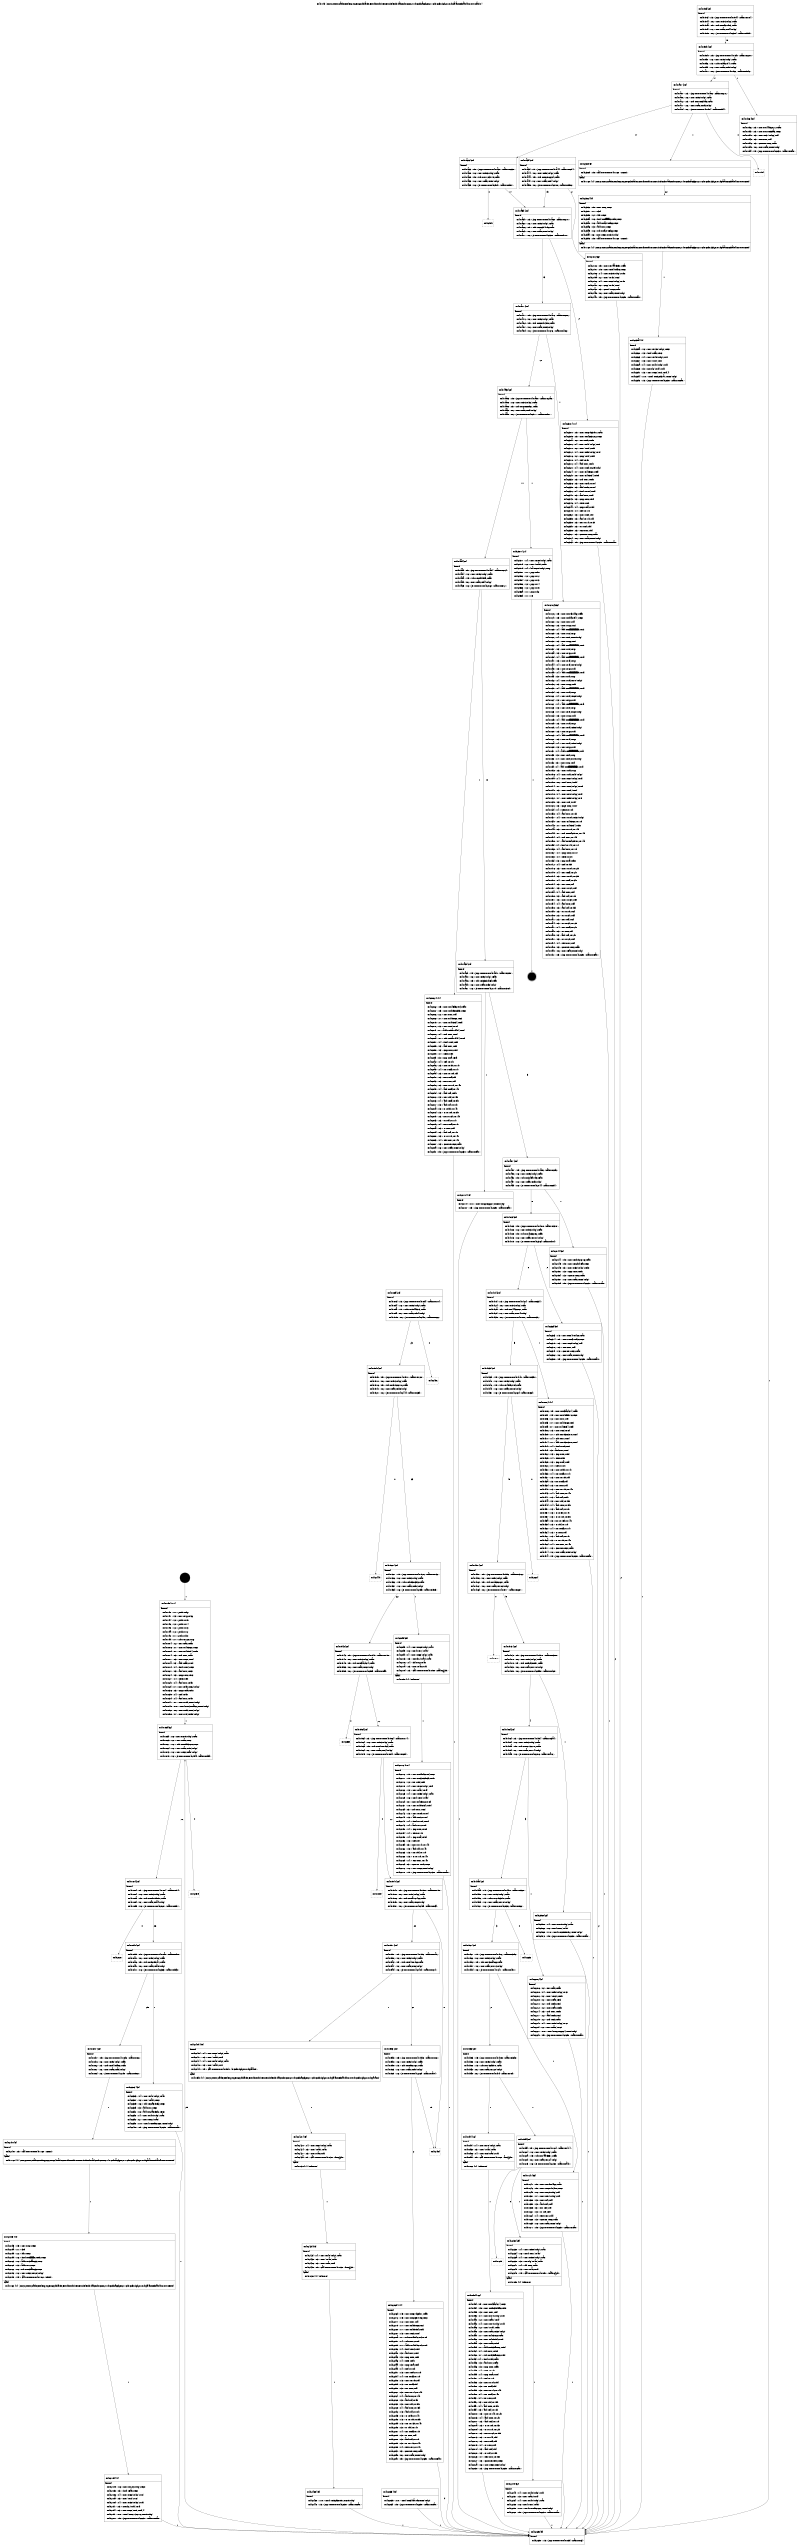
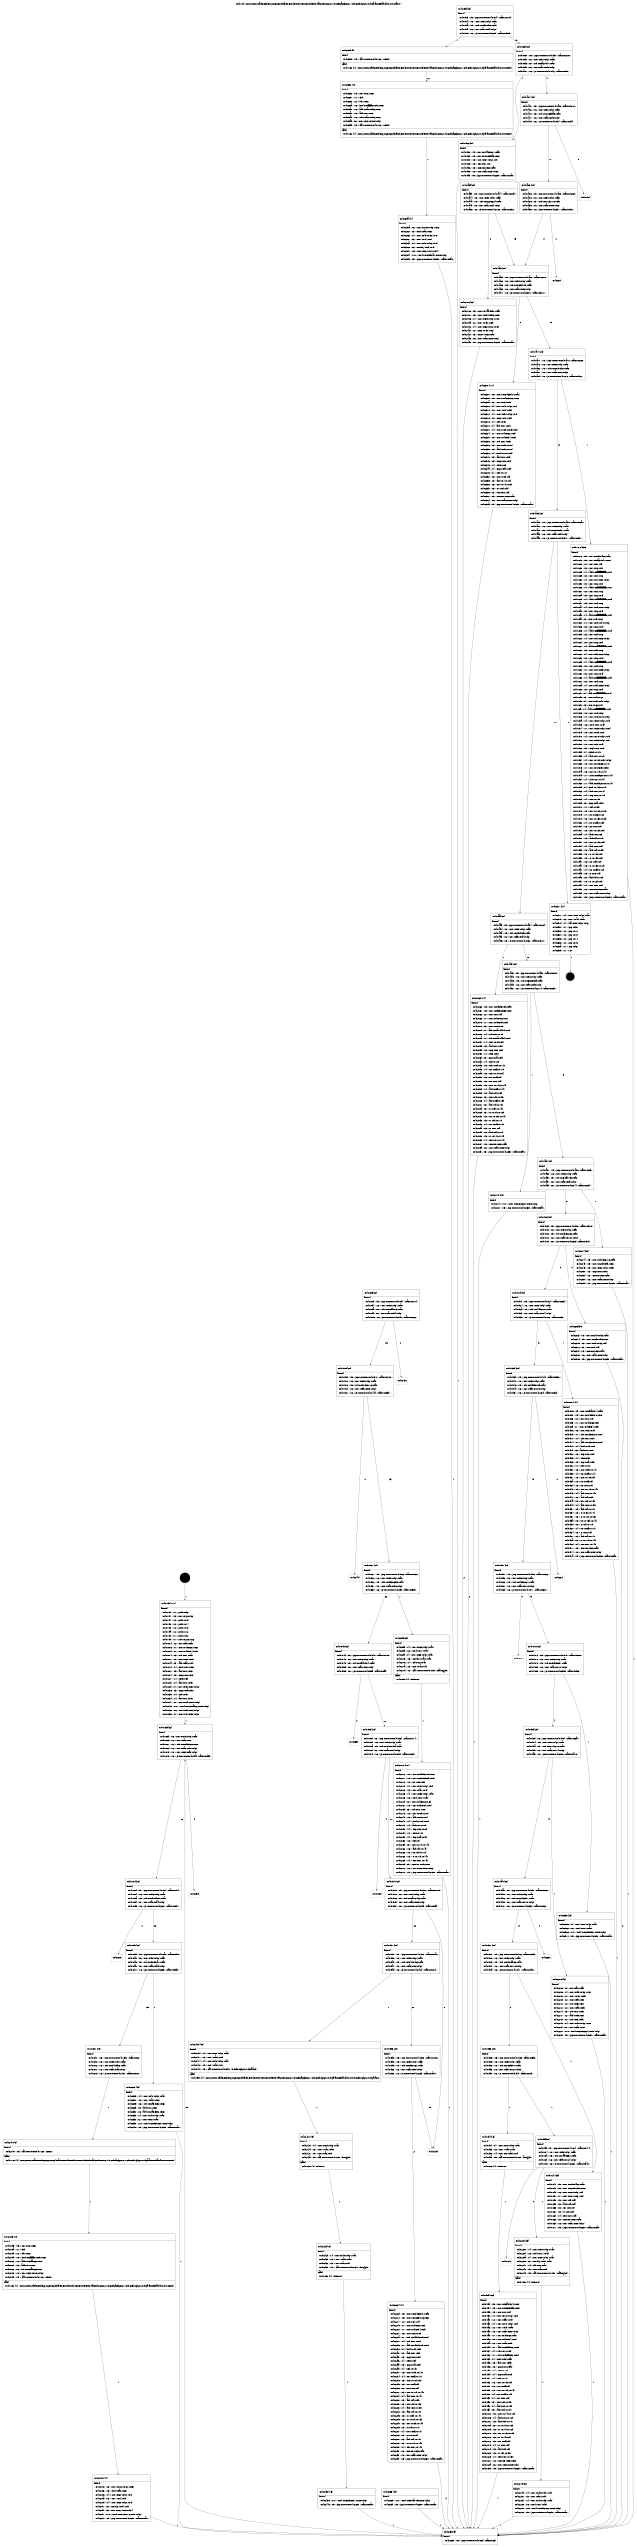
edge "0x401a07 [28]" -> "0x40238d [5]": now "0x4019cf [28]" -> "0x40238d [5]"
